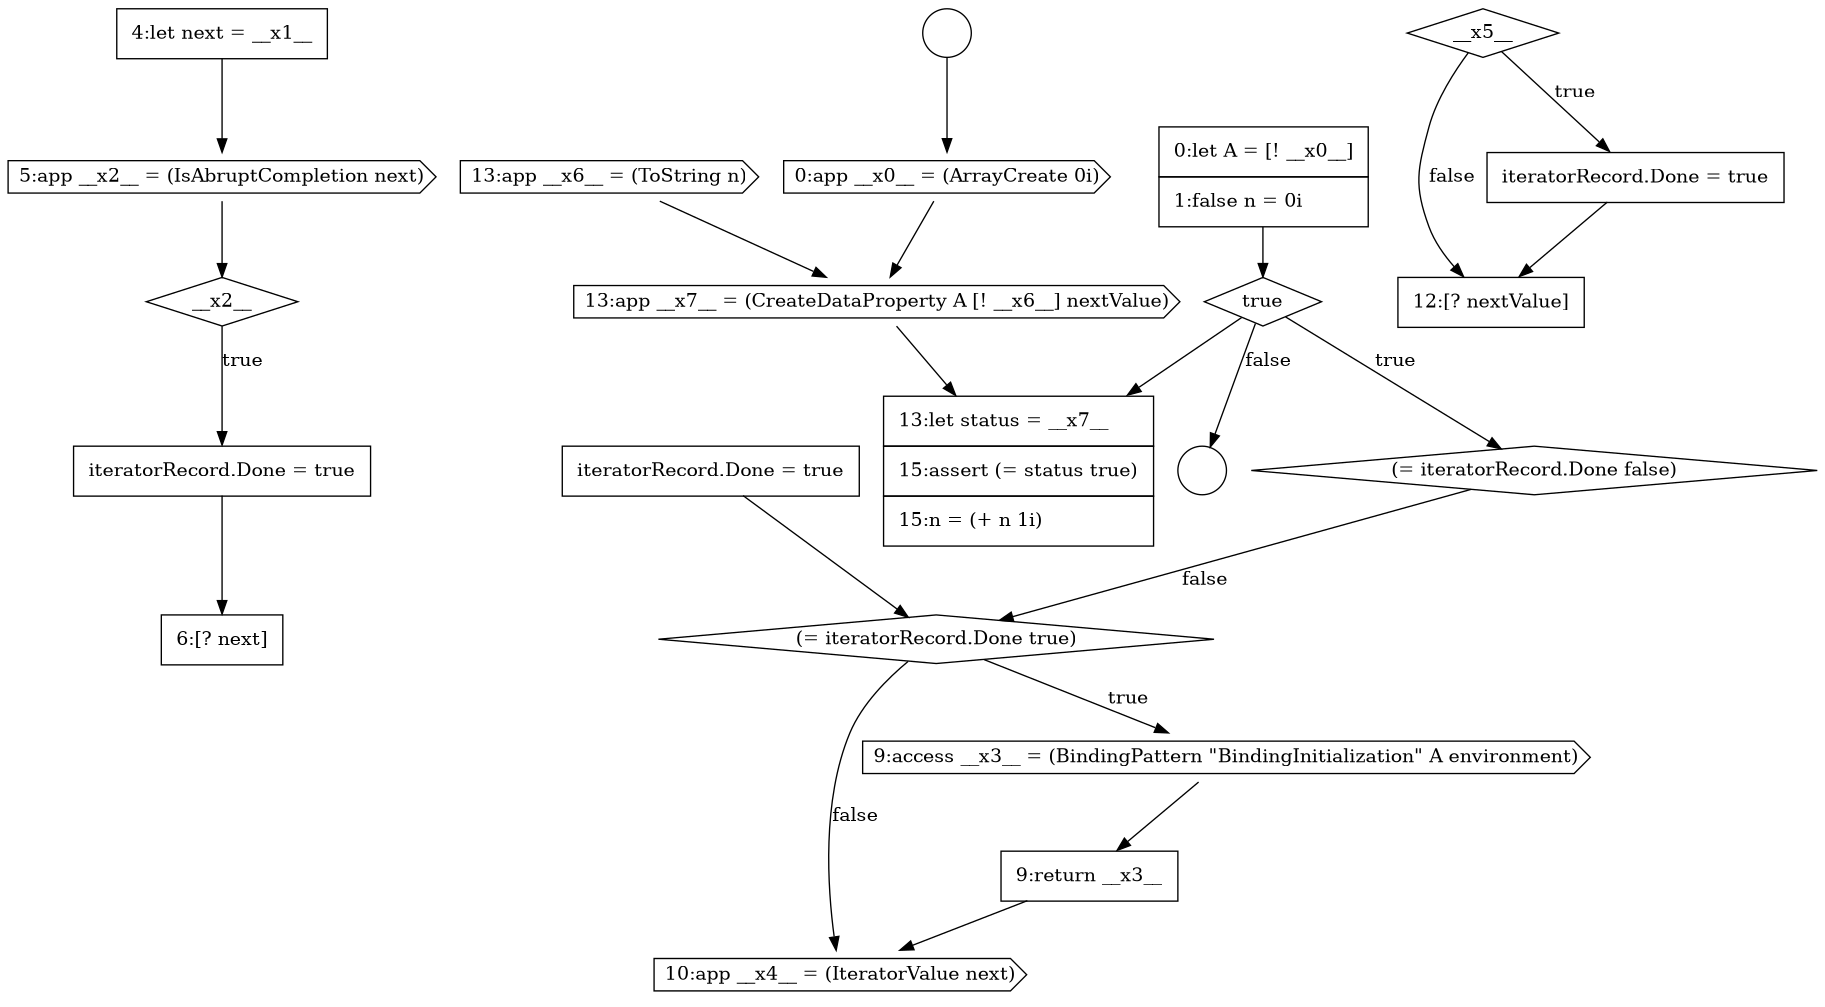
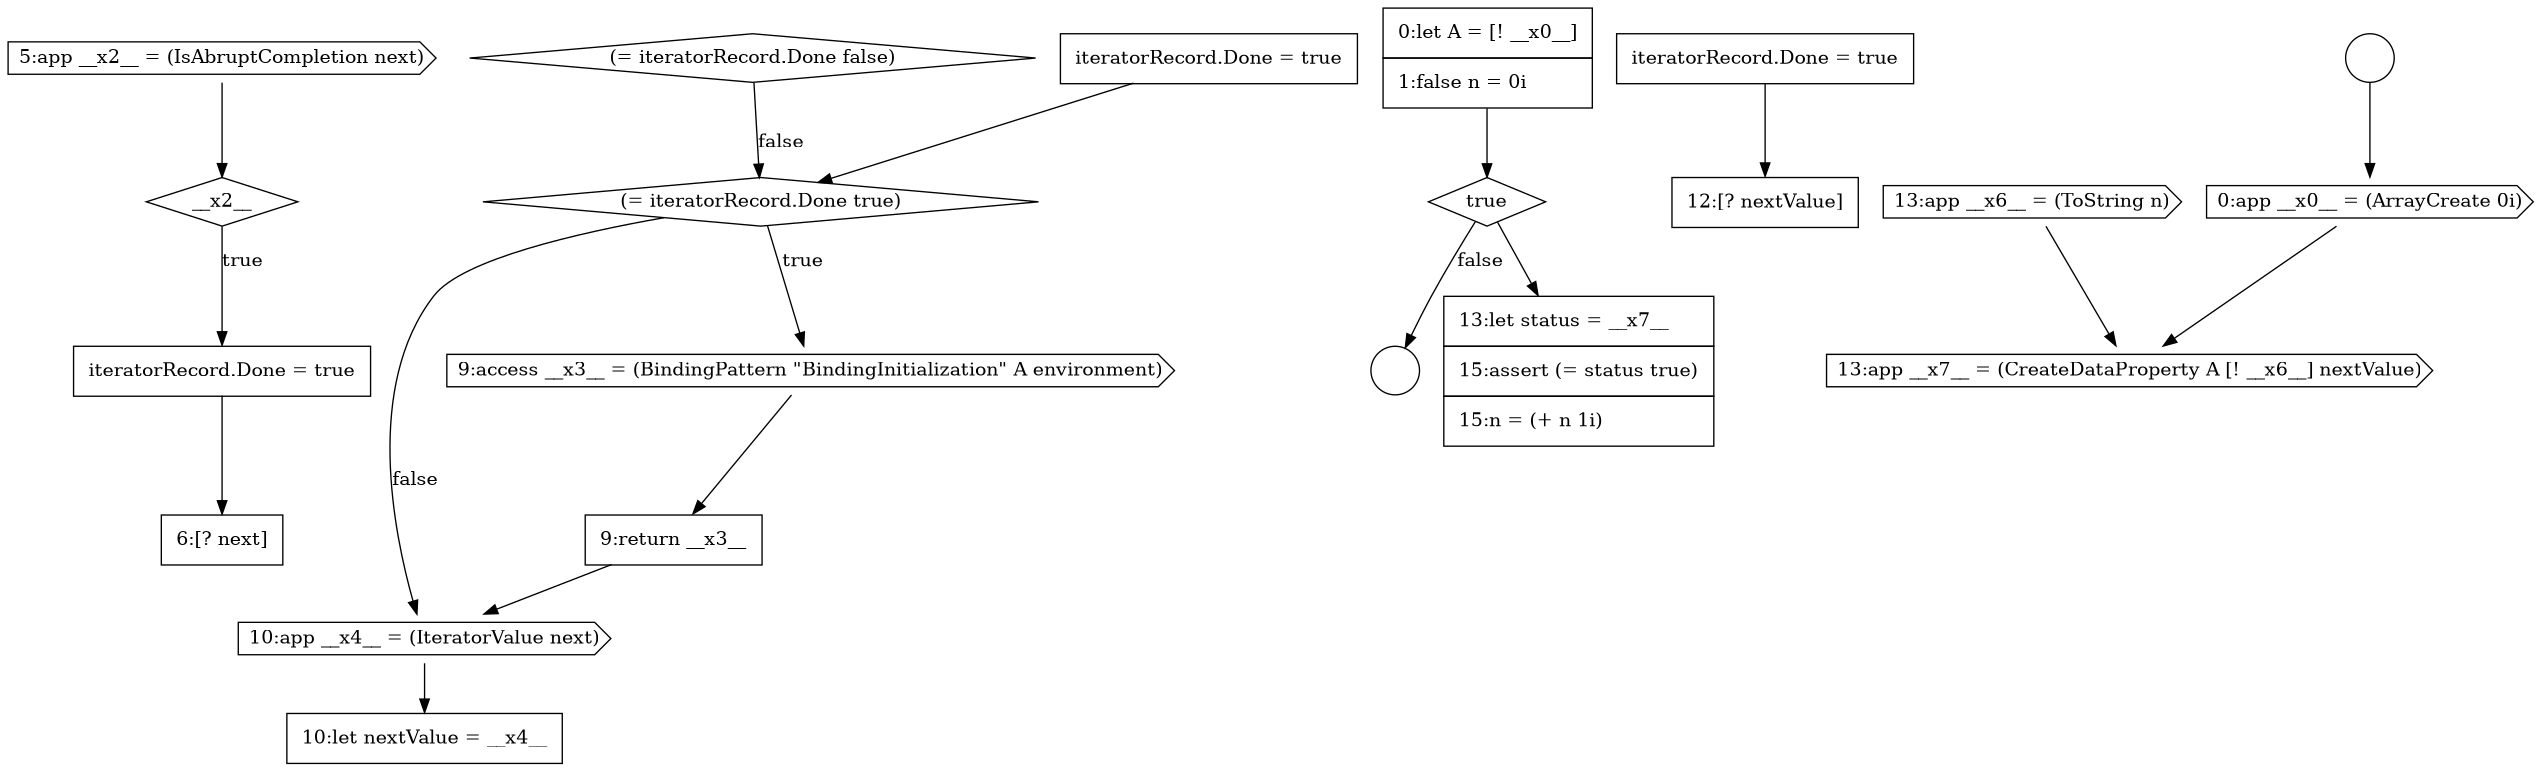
node "4:let next = __x1__": removed
node "__x5__": removed
edge "13:app __x7__ = (CreateDataProperty A [! __x6__] nextValue)" -> "13:let status = __x7__": removed
edge "true" -> "(= iteratorRecord.Done false)": removed, label "true"
node "10:let nextValue = __x4__": added
